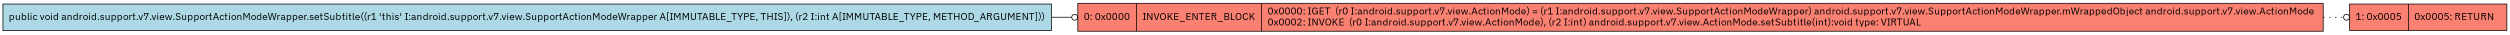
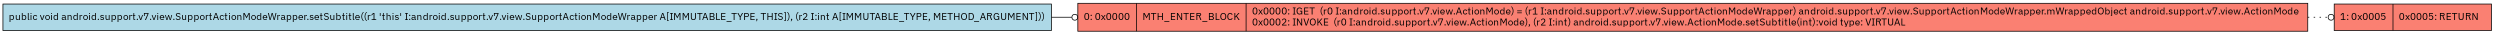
node "0: 0x0000": text "INVOKE_ENTER_BLOCK" -> "MTH_ENTER_BLOCK"
